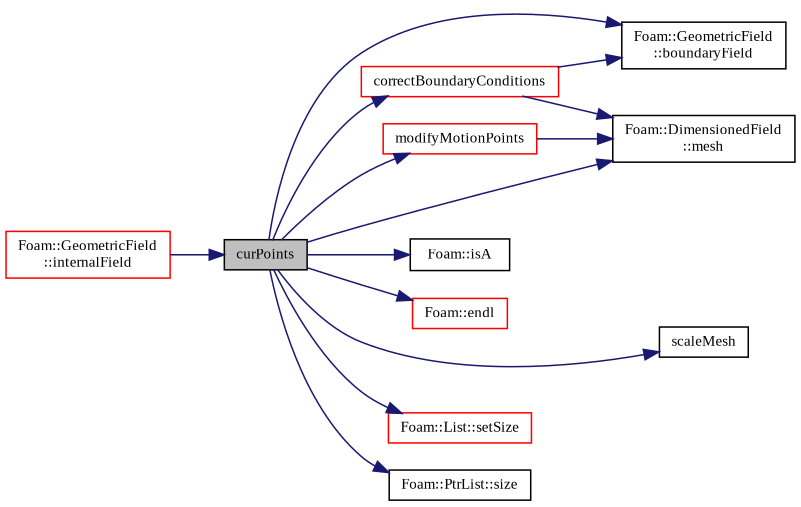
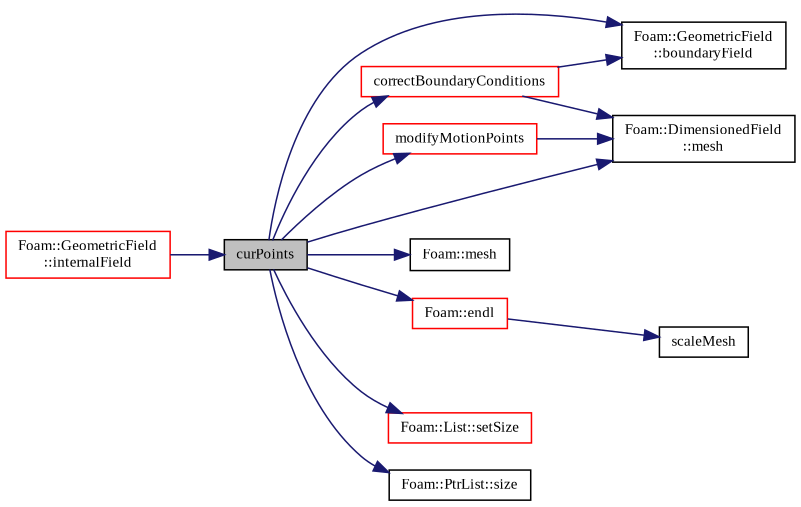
node "Foam::isA": label "Foam::isA" -> "Foam::mesh"
edge "curPoints" -> "scaleMesh": now "Foam::endl" -> "scaleMesh"
